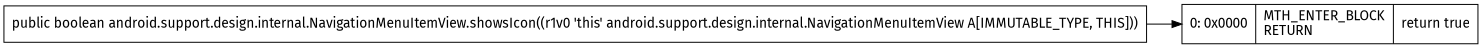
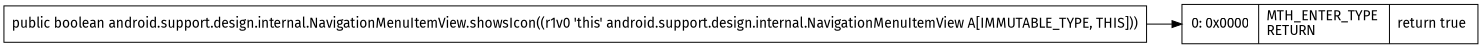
node "0: 0x0000": text "MTH_ENTER_BLOCK" -> "MTH_ENTER_TYPE"
